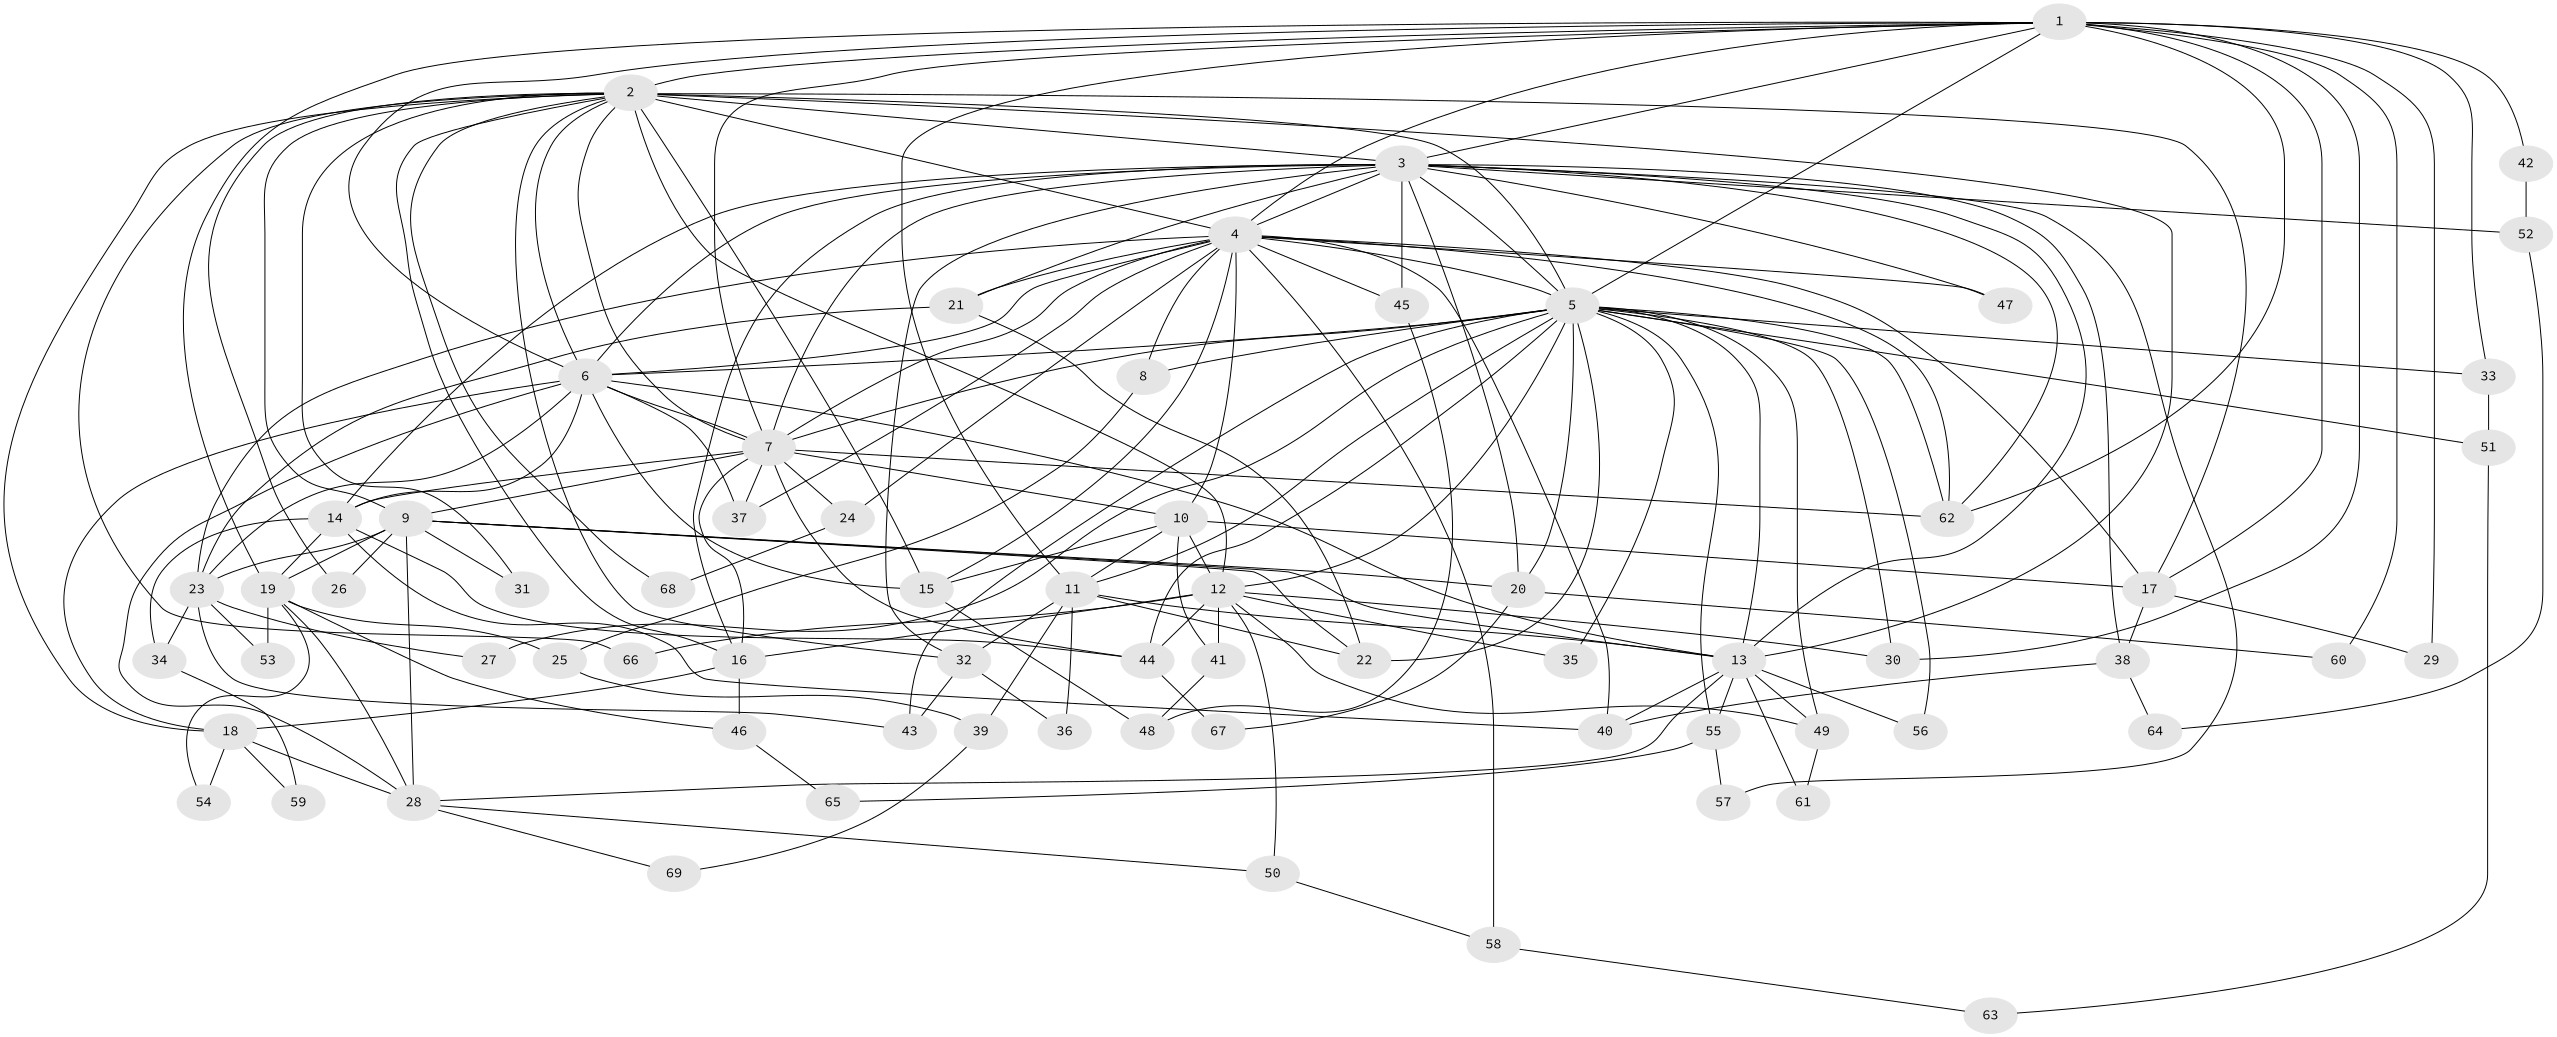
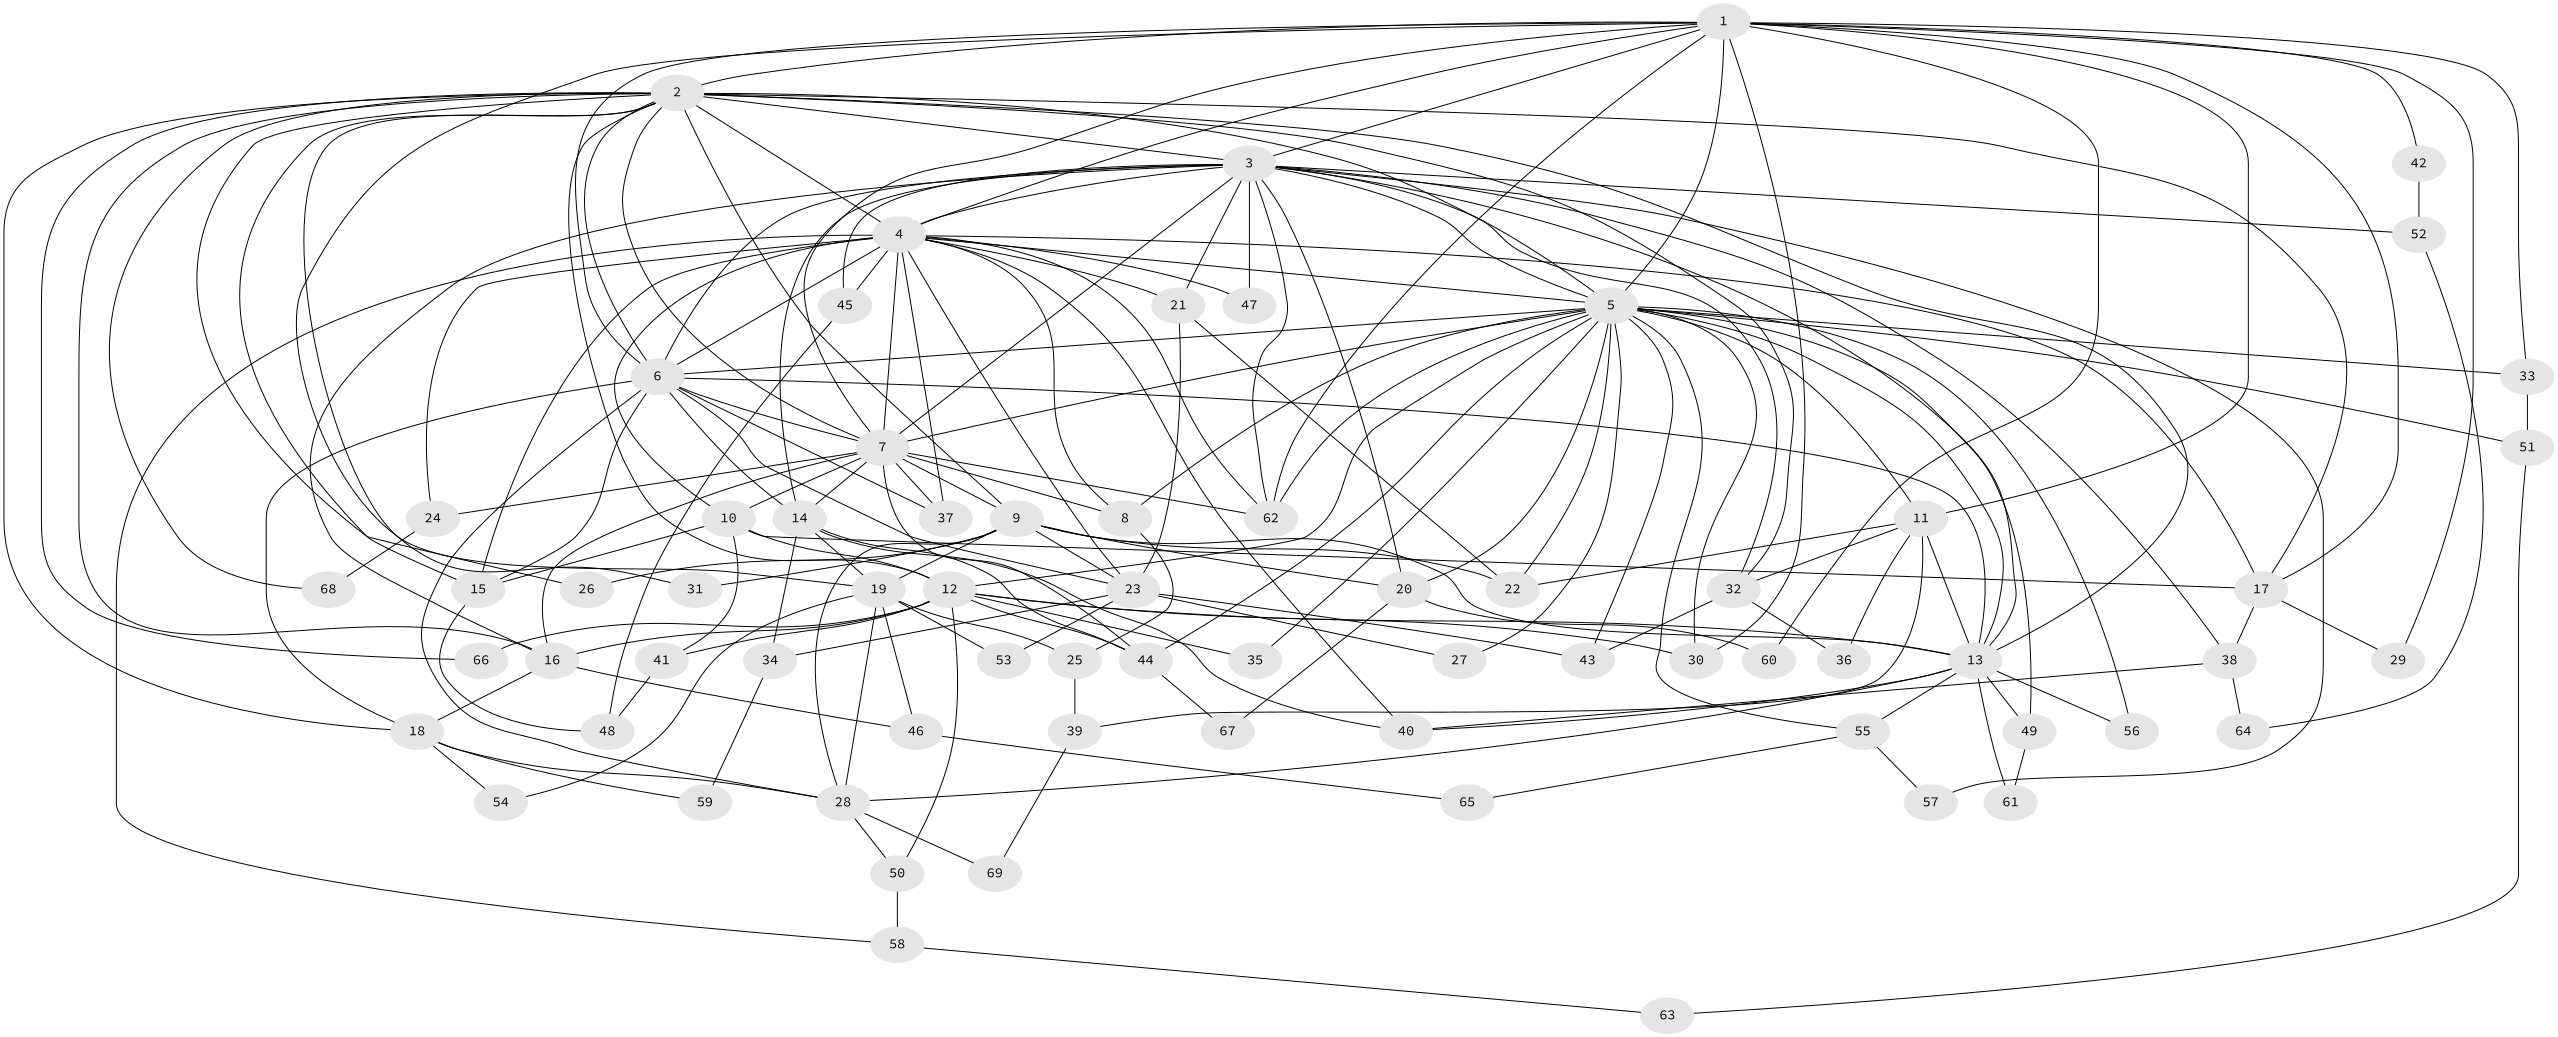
edge "7" -- "8": added
edge "10" -- "11": removed
edge "12" -- "49": now "12" -- "13"
